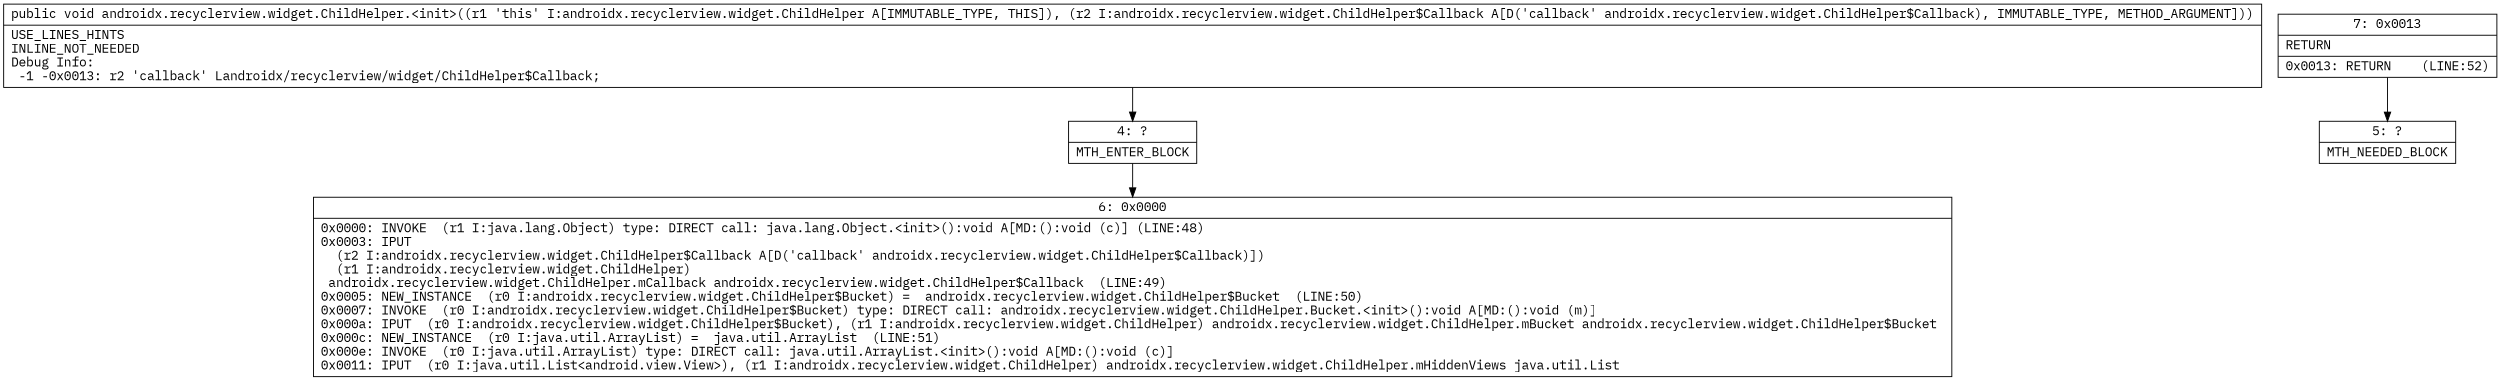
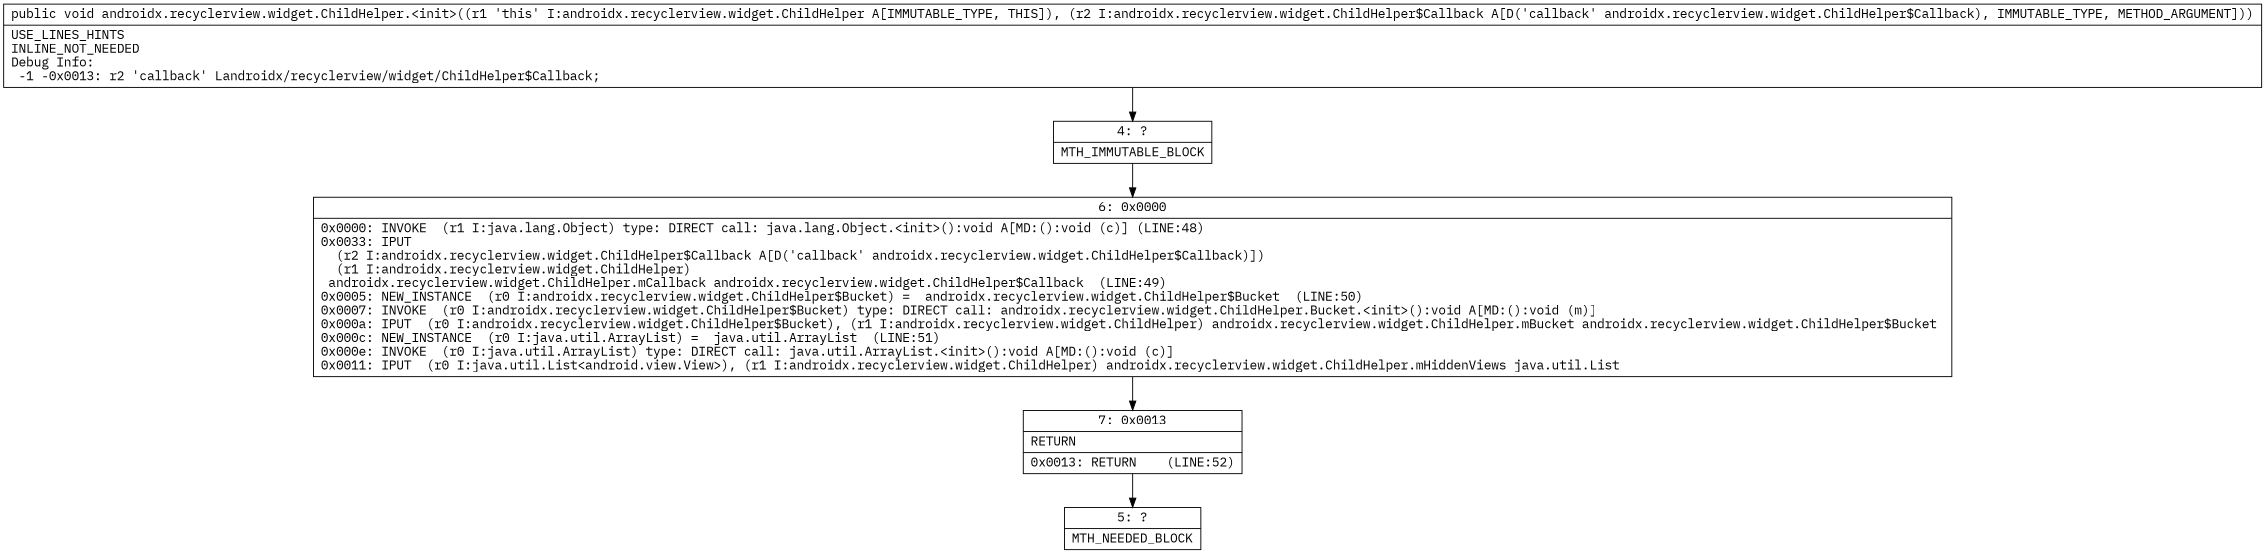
node "4: ?": text "MTH_ENTER_BLOCK" -> "MTH_IMMUTABLE_BLOCK"
node "6: 0x0000": text "0x0003: IPUT" -> "0x0033: IPUT"
edge "6: 0x0000" -> "7: 0x0013": added
